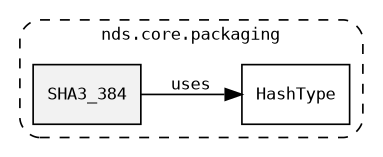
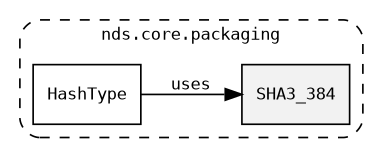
edge "SHA3_384" -> "HashType": reversed
